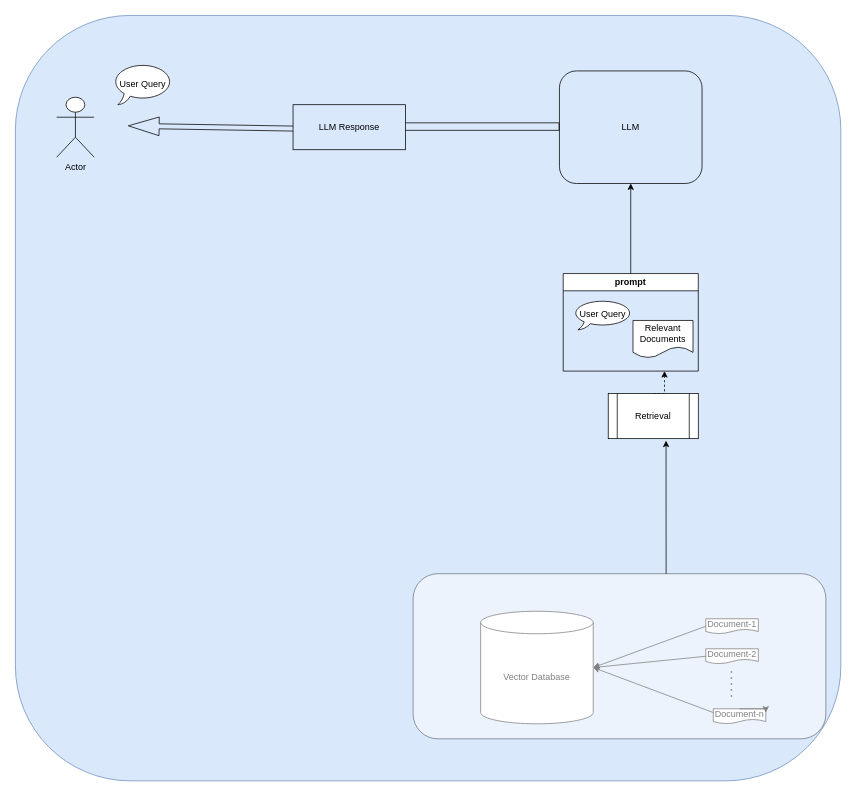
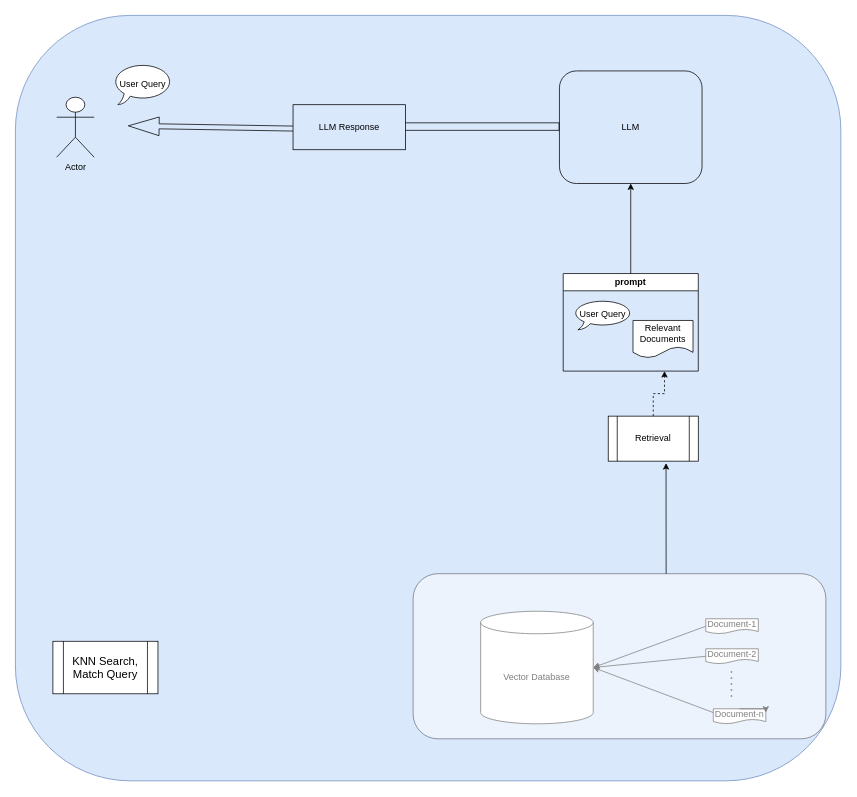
node "Retrieval": moved (653, 416) -> (653, 438)
node "KNN Search, Match Query": added
